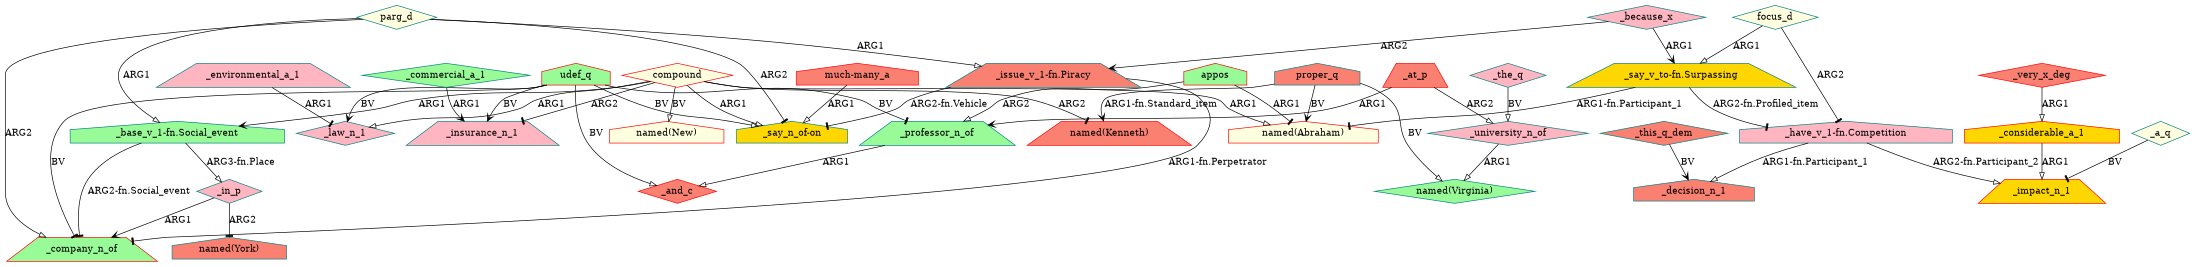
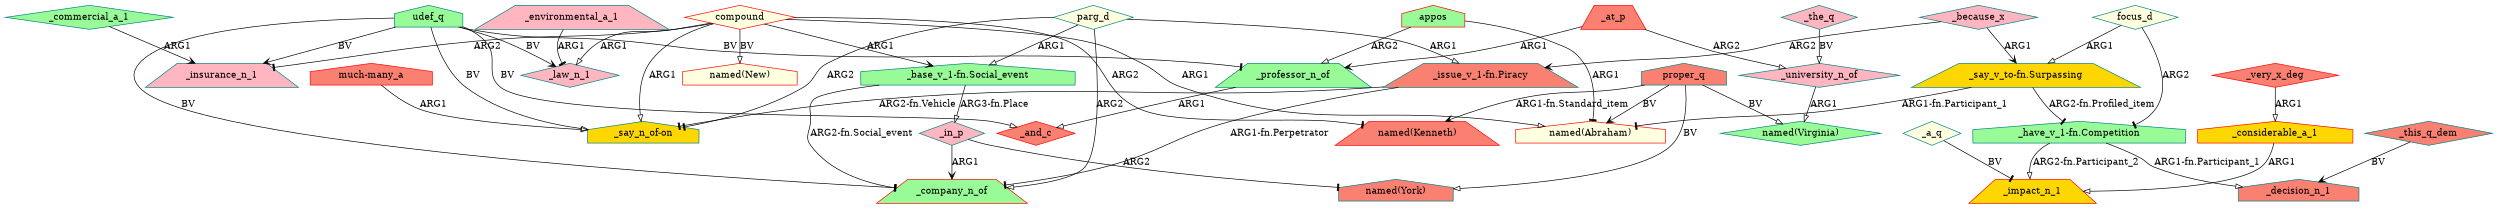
node "udef_q": color red -> teal
node "_have_v_1-fn.Competition": fillcolor lightpink -> palegreen
edge "proper_q" -> "named(York)": added, label "BV"
